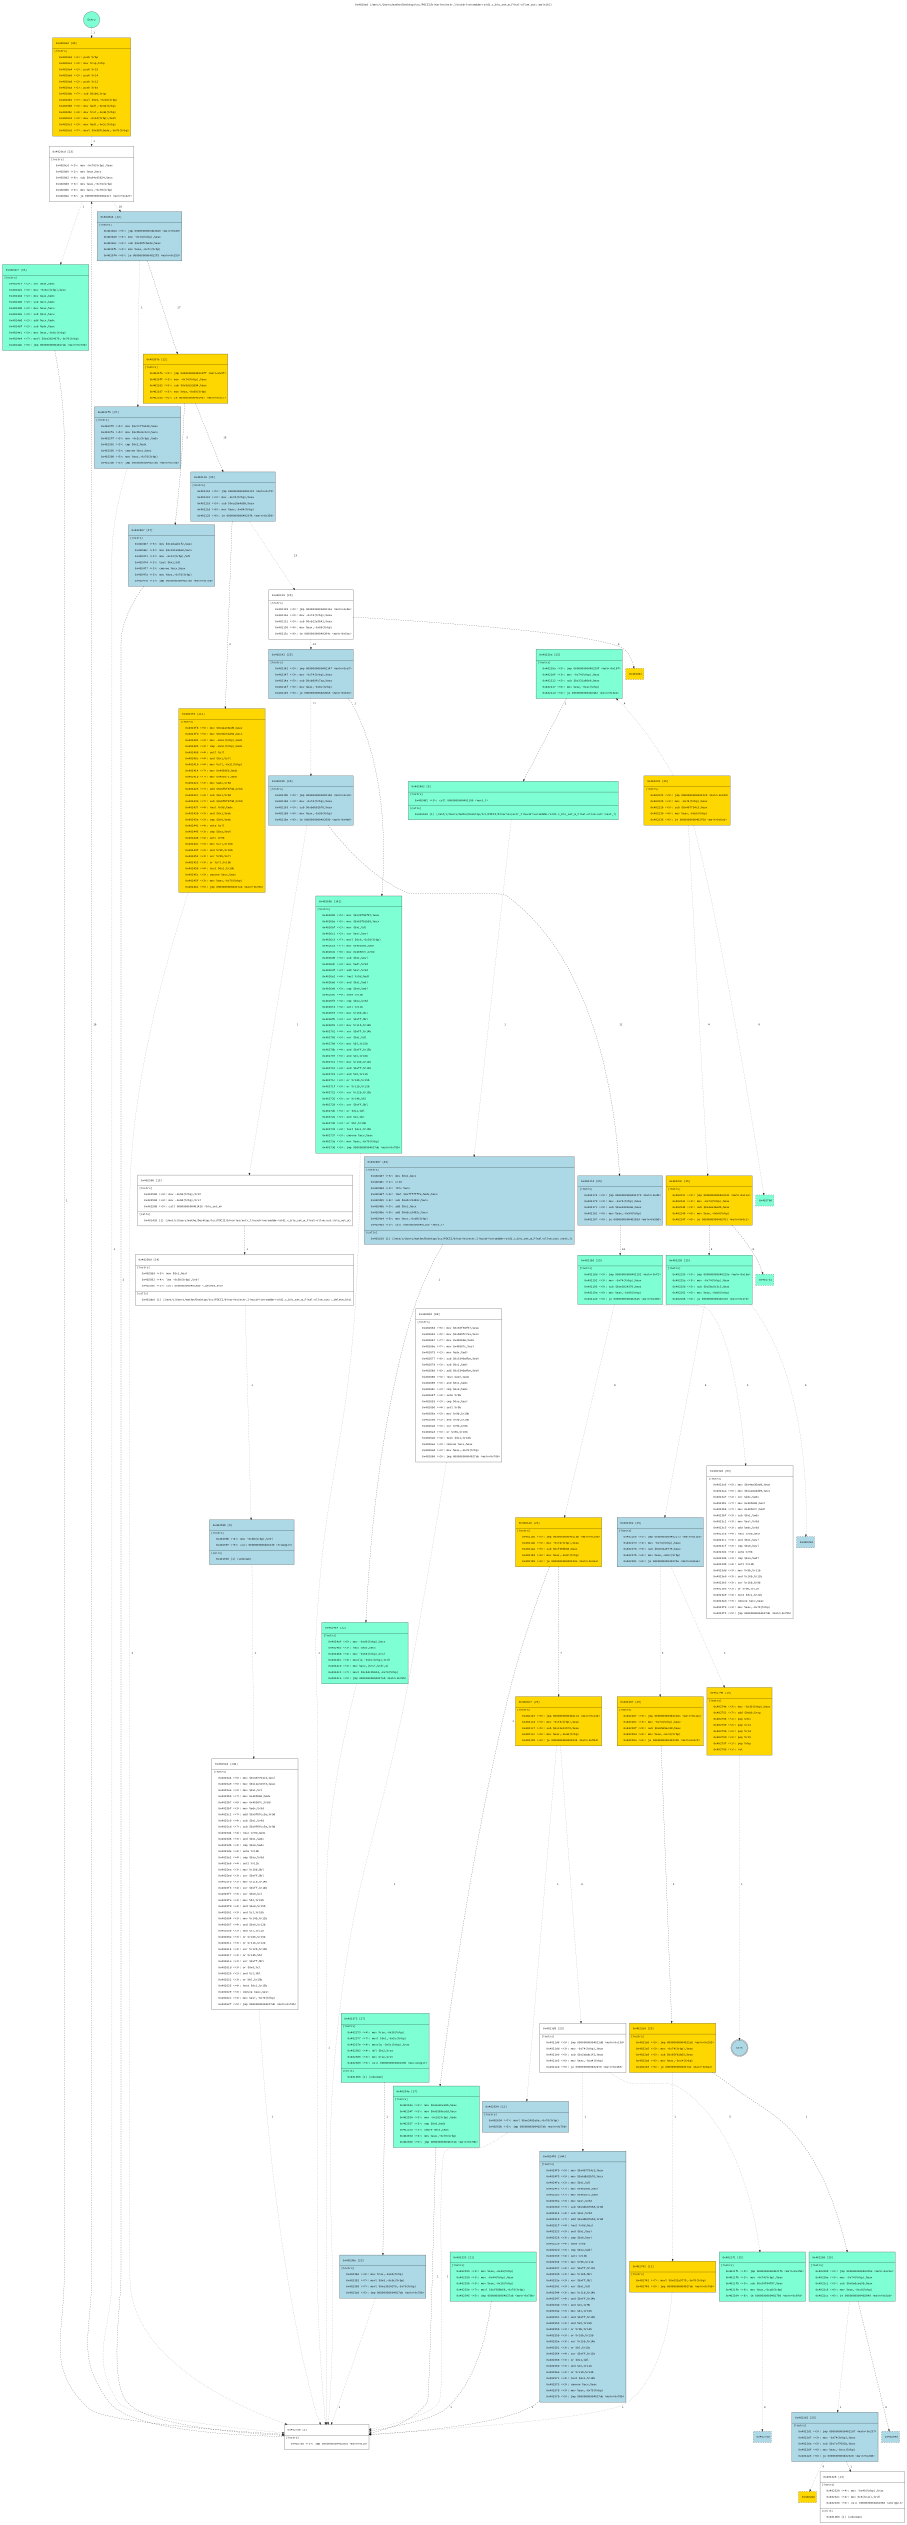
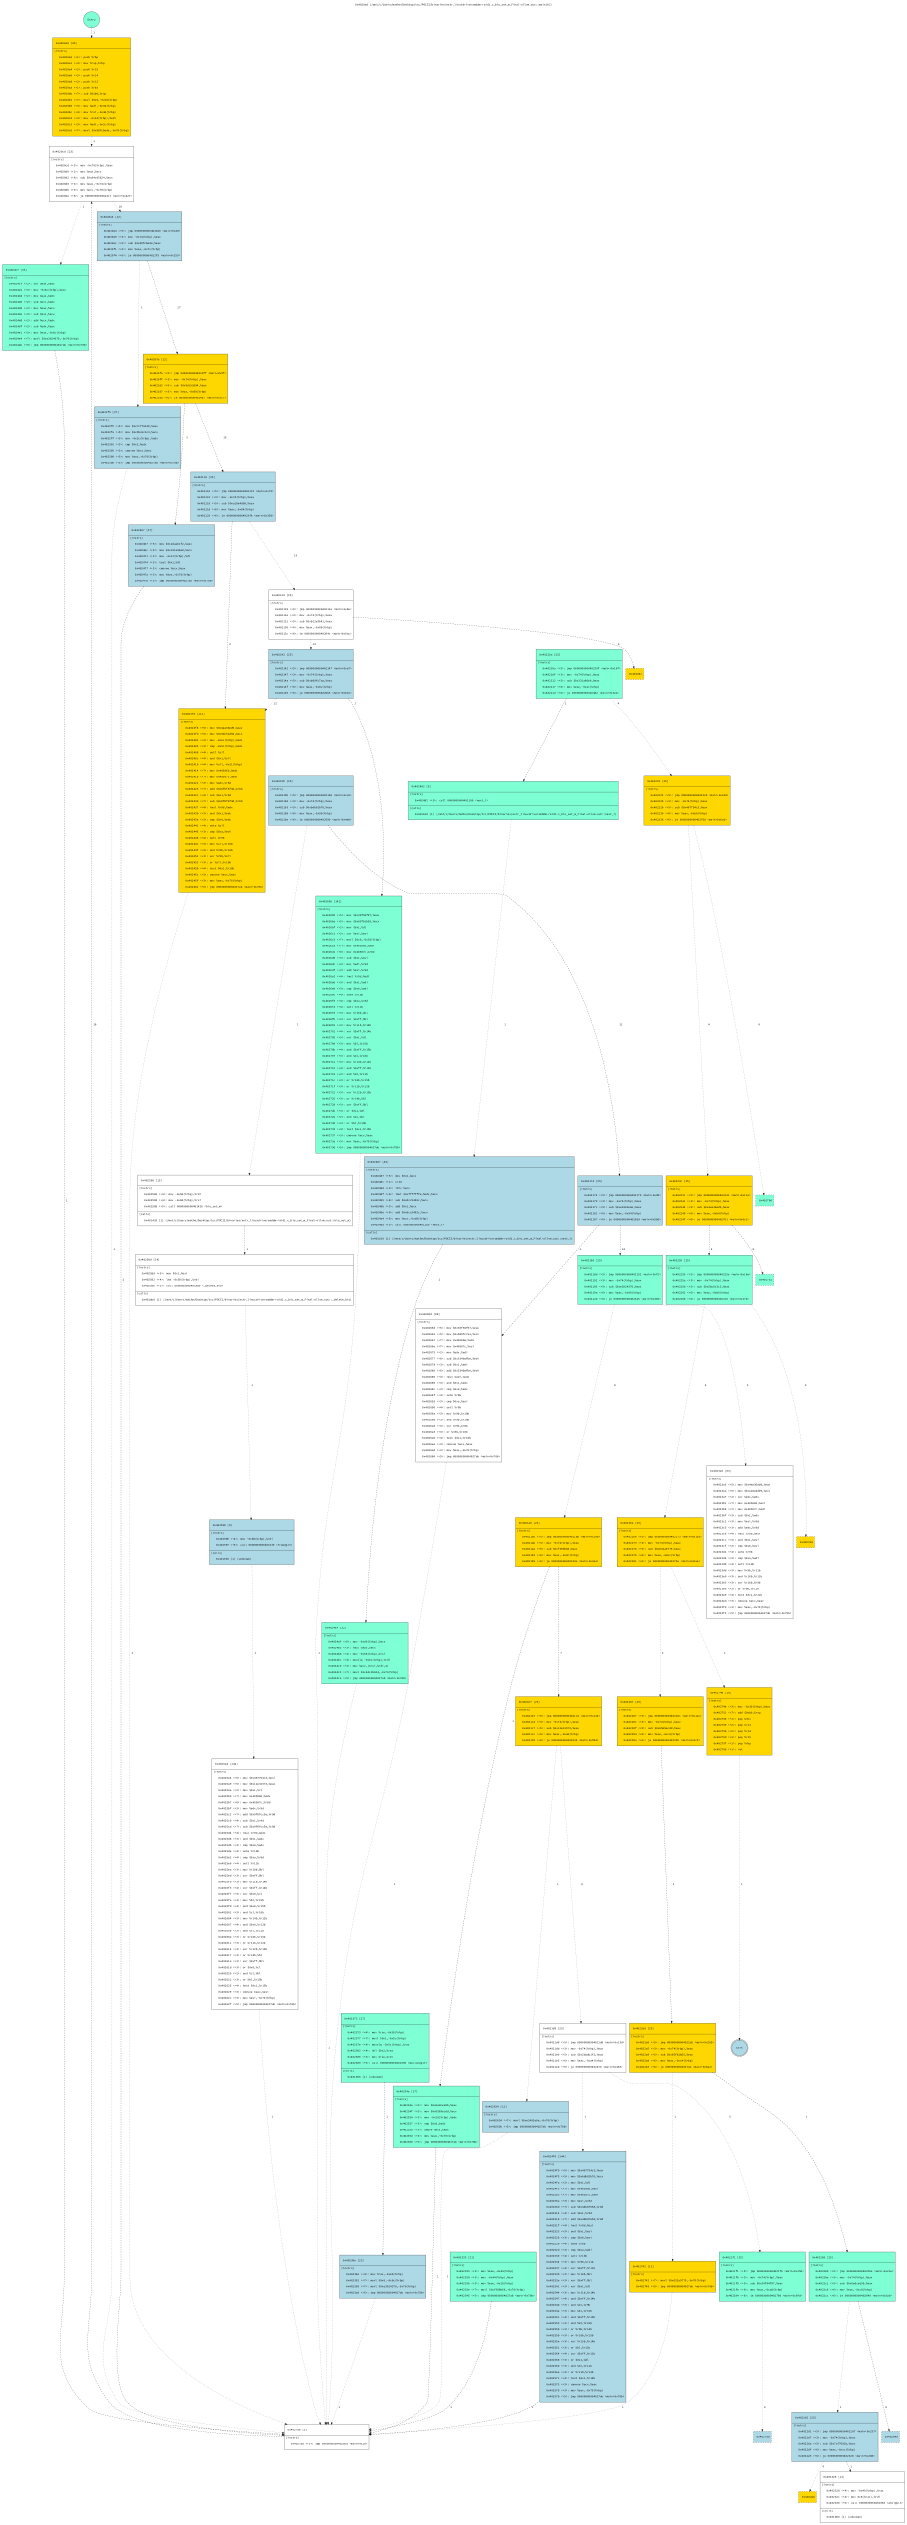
edge "0x402142 [25]" -> "0x40215b [25]": now "0x402142 [25]" -> "0x4023f8 [111]"
edge "0x402223 [25]" -> "0x40220a [25]": reversed
edge "0x402174 [25]" -> "0x40265d [88]": added, label "1"
node "0x40226e [25]": fillcolor lightblue -> gold
node "0x402310": fillcolor lightblue -> gold
